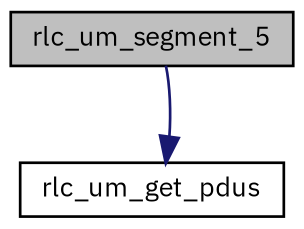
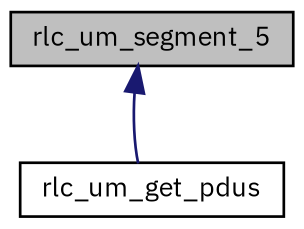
edge "rlc_um_segment_5" -> "rlc_um_get_pdus": reversed
